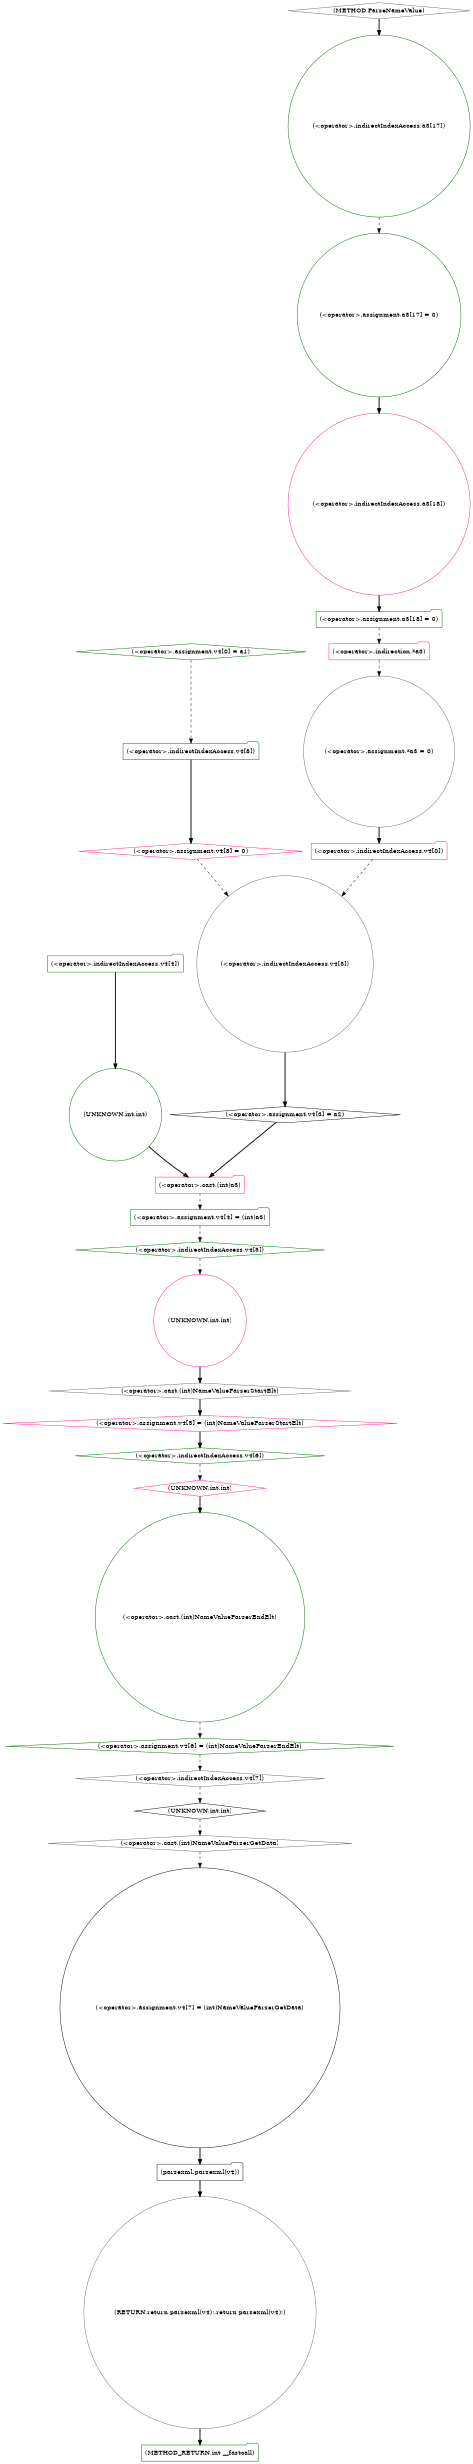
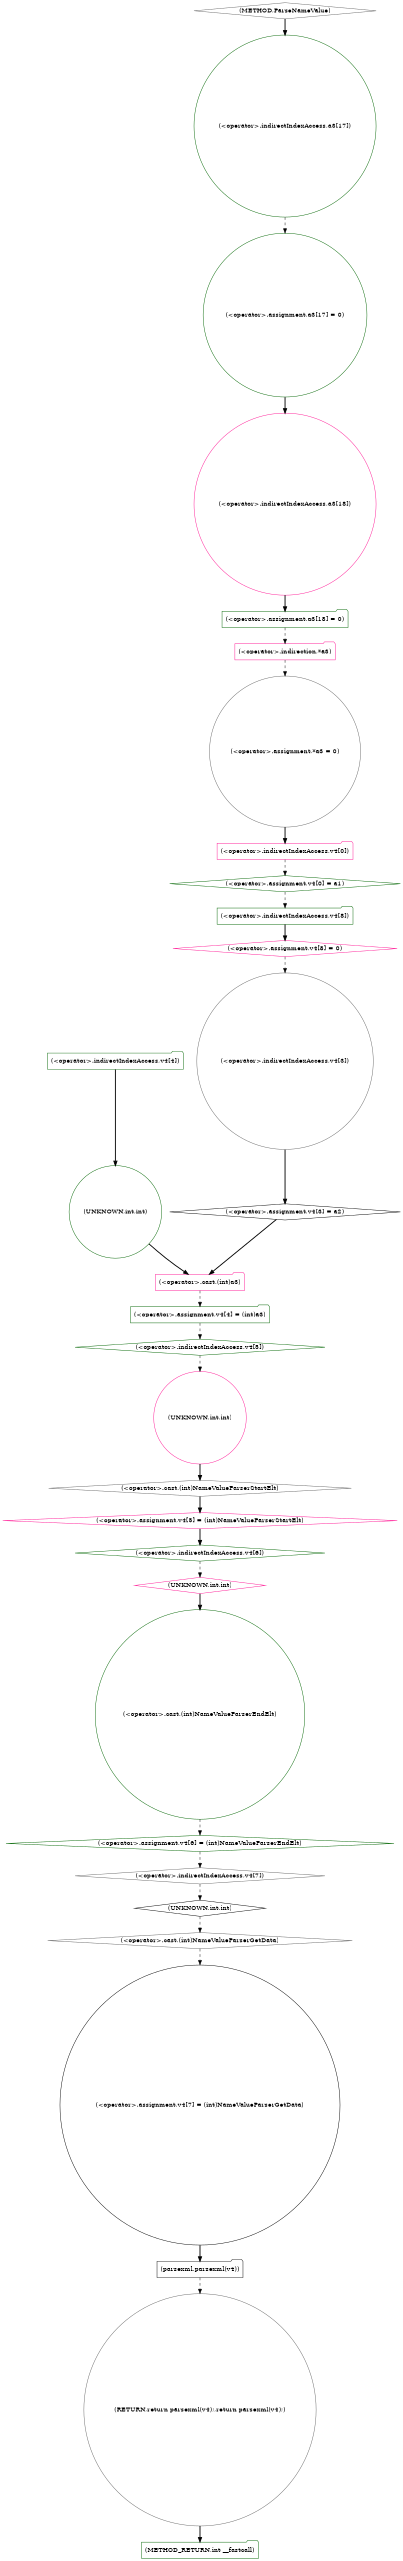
edge "(<operator>.indirectIndexAccess,v4[0])" -> "(<operator>.indirectIndexAccess,v4[3])": now "(<operator>.indirectIndexAccess,v4[0])" -> "(<operator>.assignment,v4[0] = a1)"
edge "(parsexml,parsexml(v4))" -> "(RETURN,return parsexml(v4);,return parsexml(v4);)": style bold -> dashed
